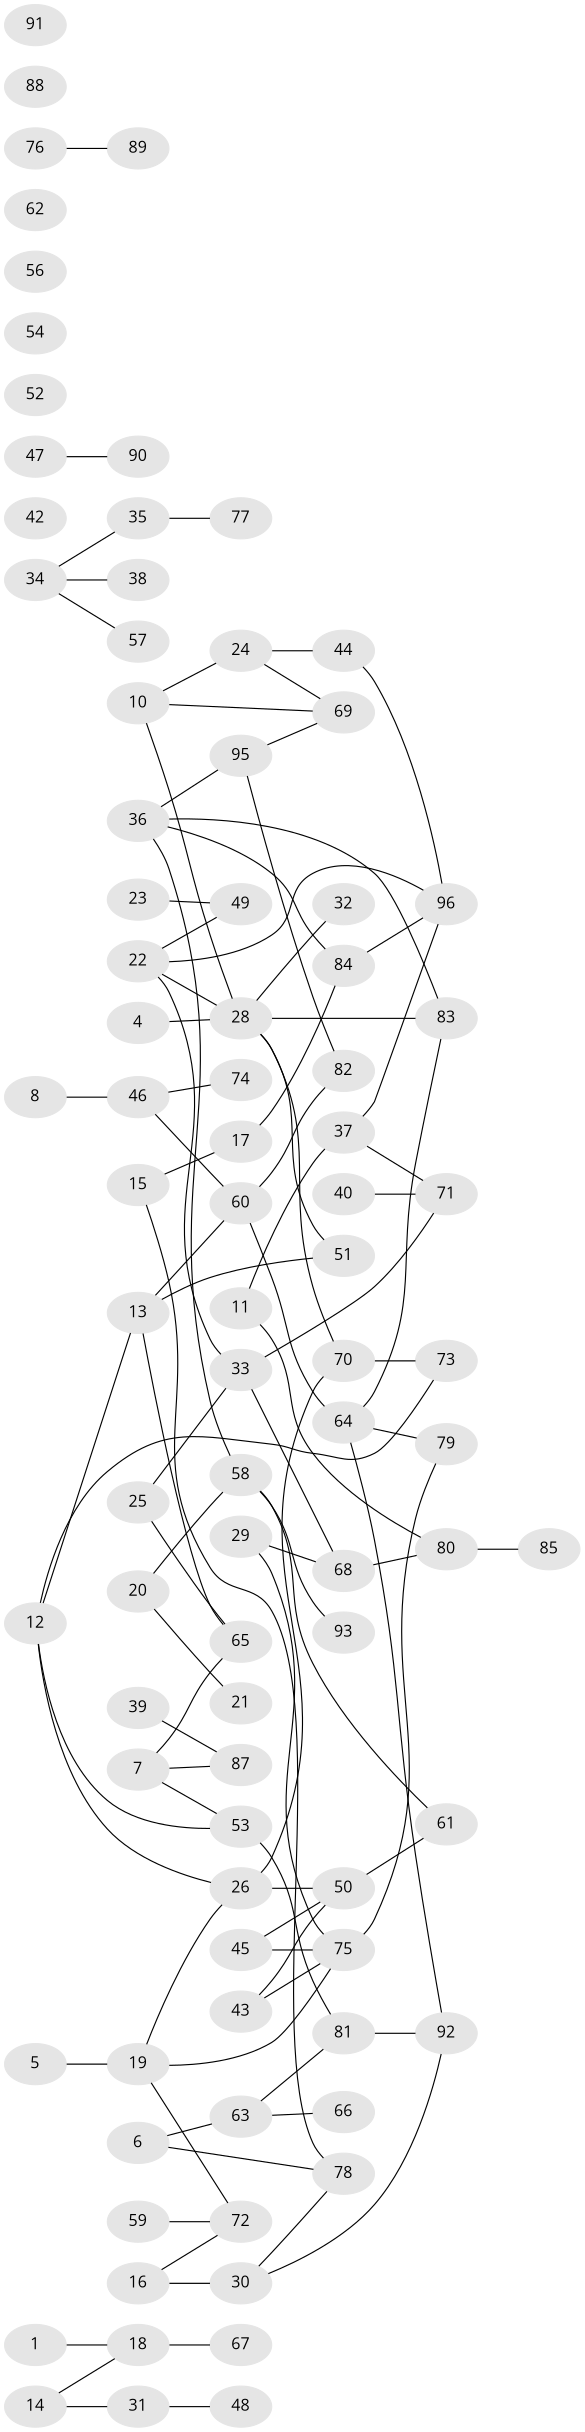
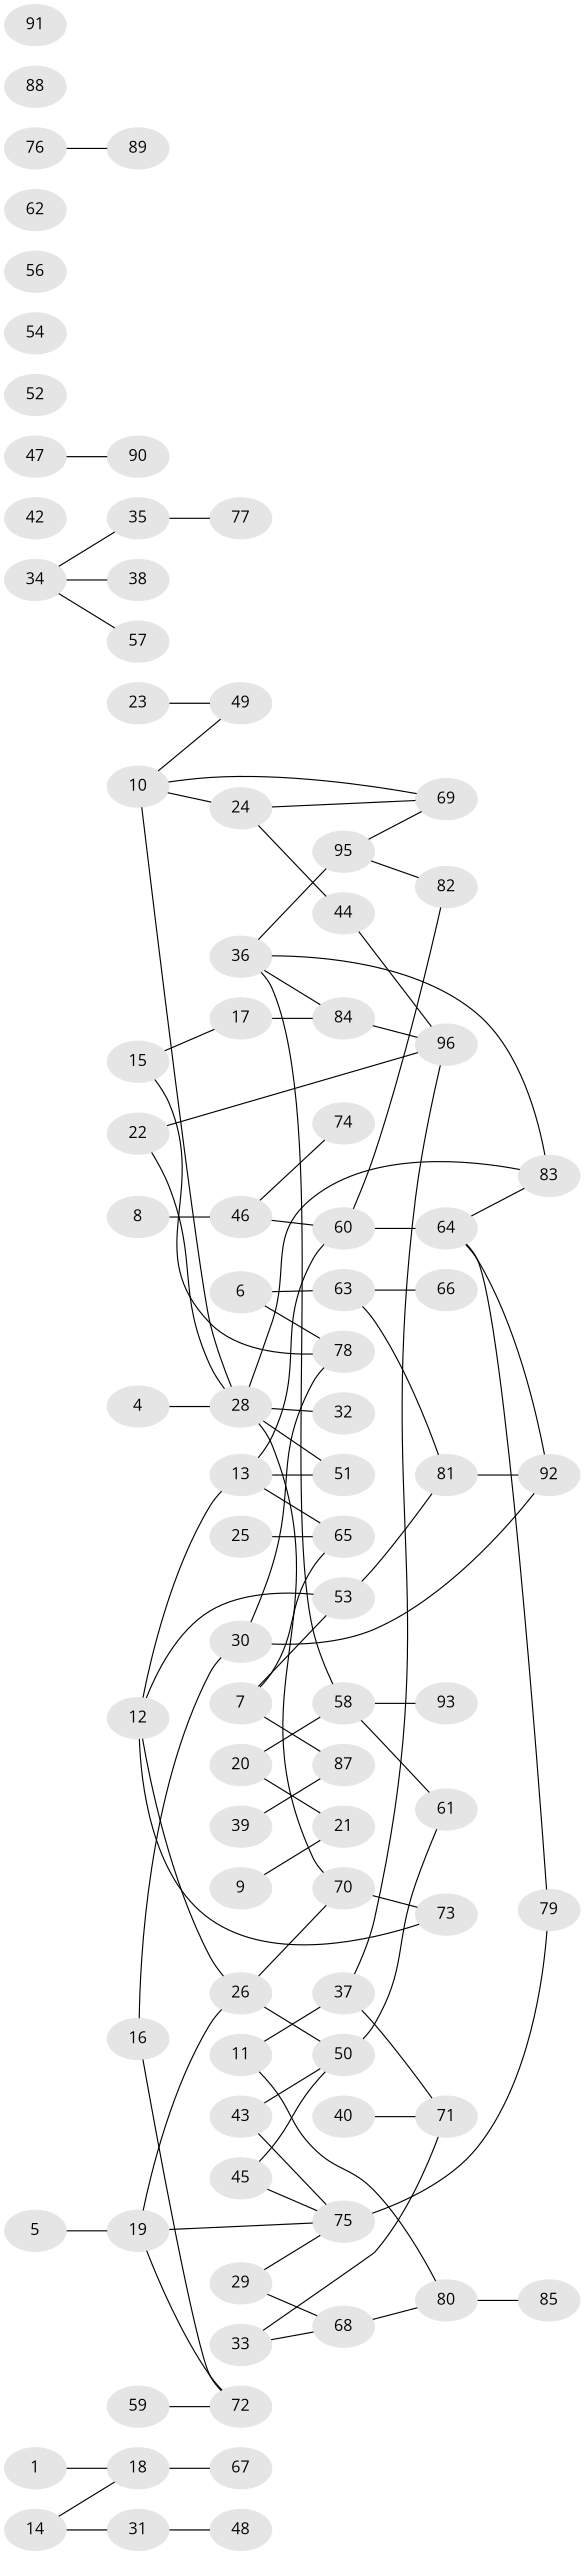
edge "49" -- "22": now "49" -- "10"
edge "22" -- "33": removed
edge "33" -- "25": removed
node "9": added
